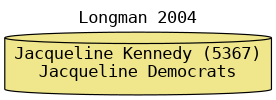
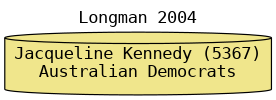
node "Jacqueline Kennedy (5367) Jacqueline Democrats": label "Jacqueline Kennedy (5367) Jacqueline Democrats" -> "Jacqueline Kennedy (5367) Australian Democrats"
